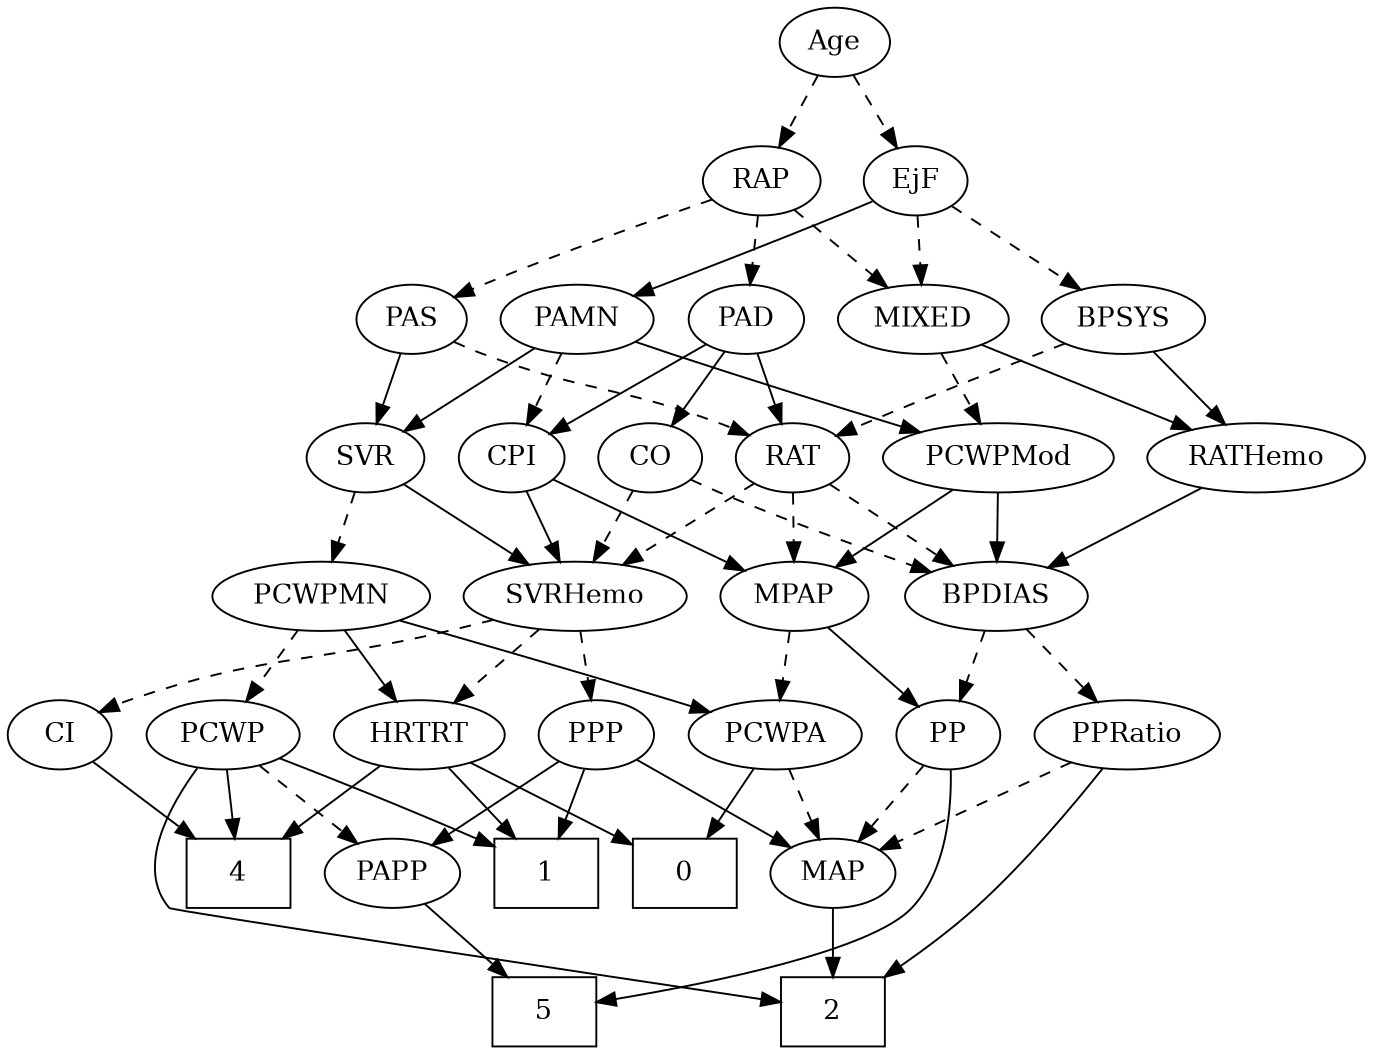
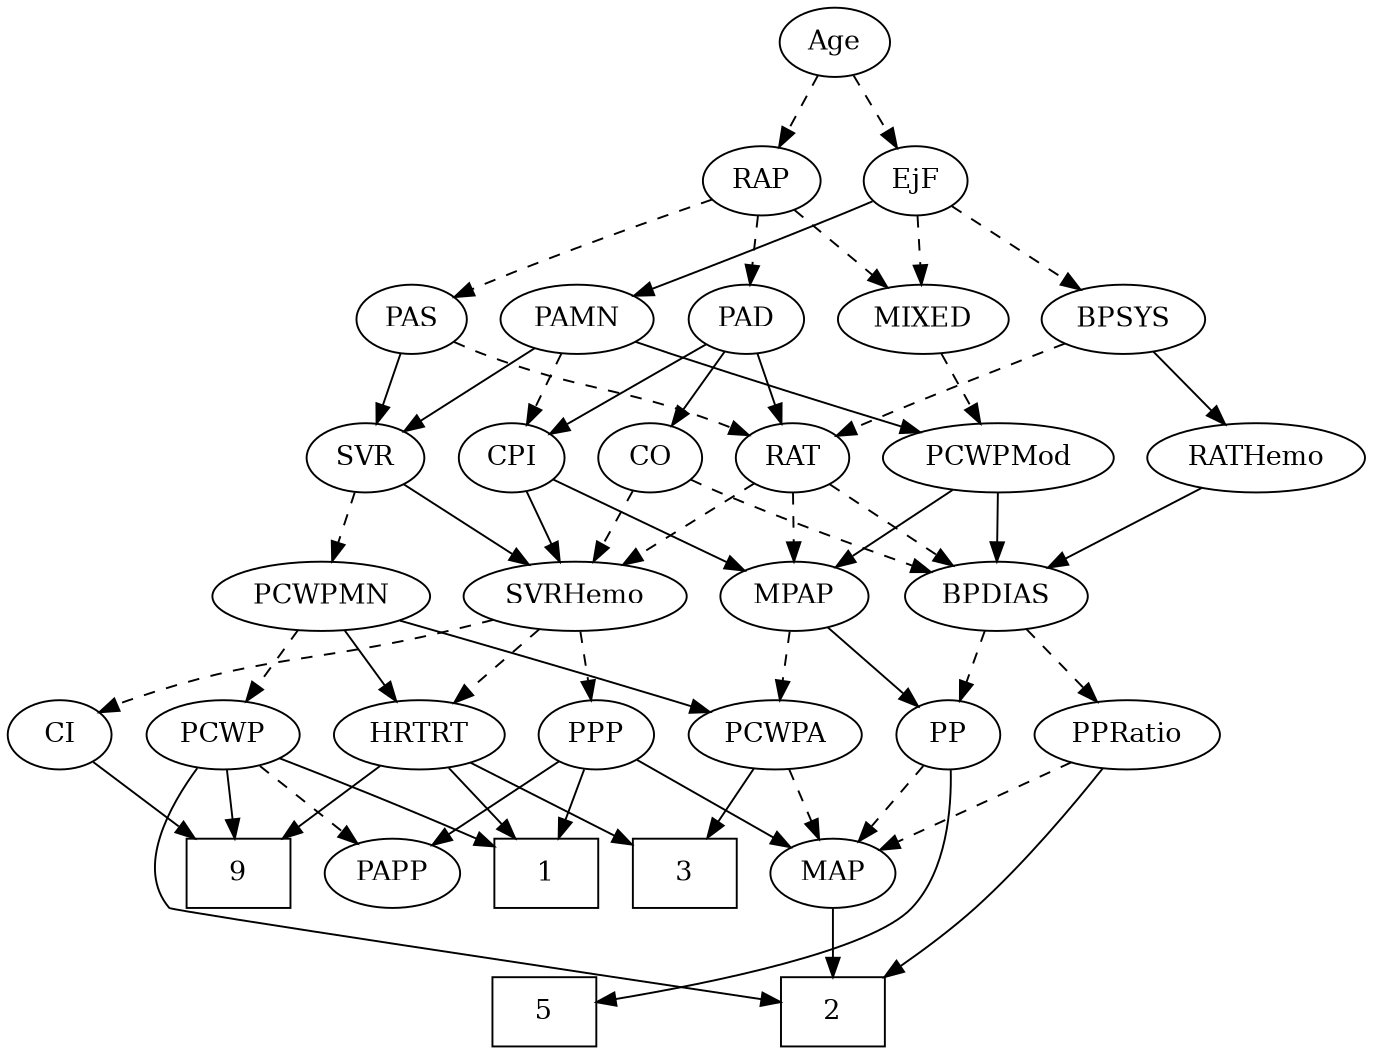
edge "MIXED" -> "RATHemo": removed
node "4": label "4" -> "9"
node "0": label "0" -> "3"
edge "PAPP" -> "5": removed
